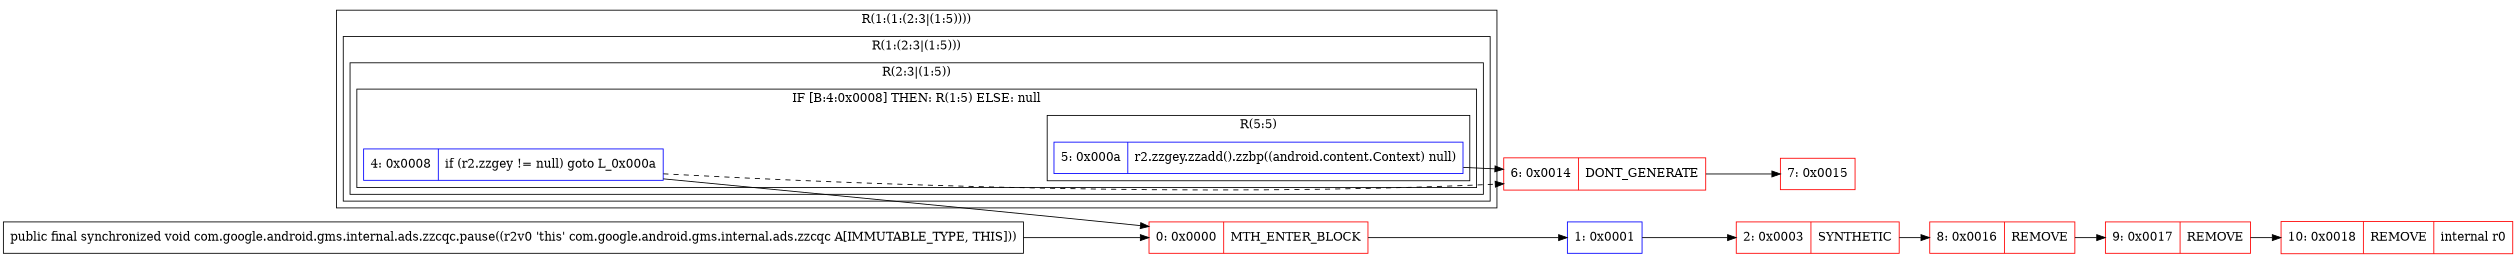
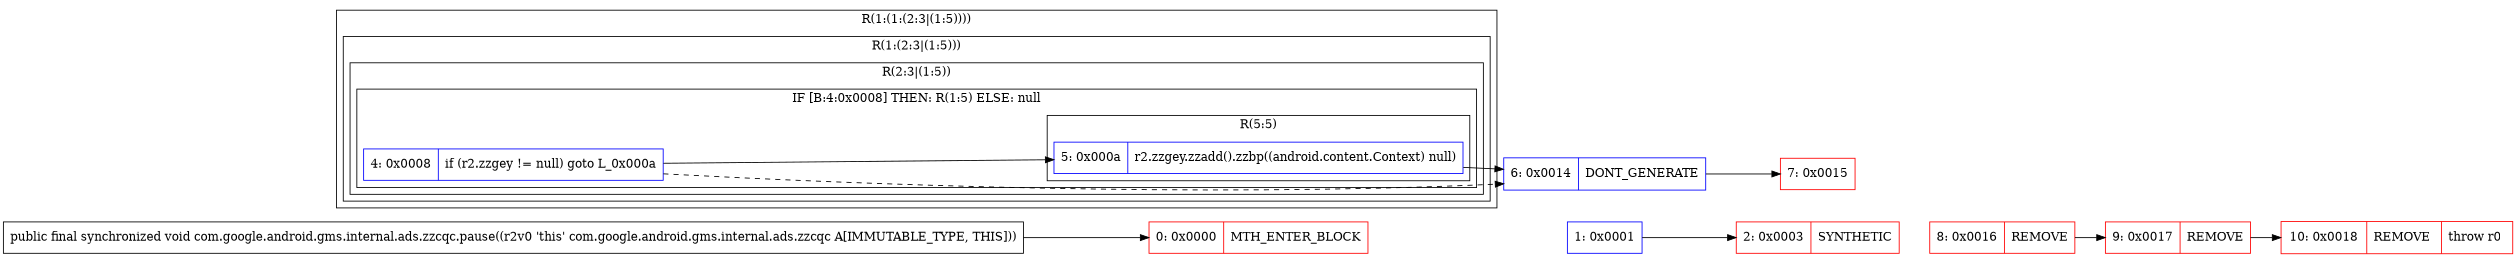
node "6: 0x0014": color red -> blue
edge "4: 0x0008" -> "0: 0x0000": now "4: 0x0008" -> "5: 0x000a"
node "10: 0x0018": text "internal r0" -> "throw r0"
edge "0: 0x0000" -> "1: 0x0001": removed
edge "2: 0x0003" -> "8: 0x0016": removed
